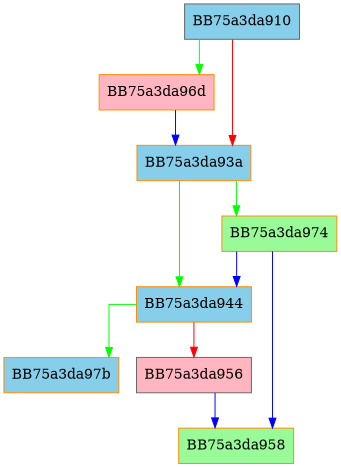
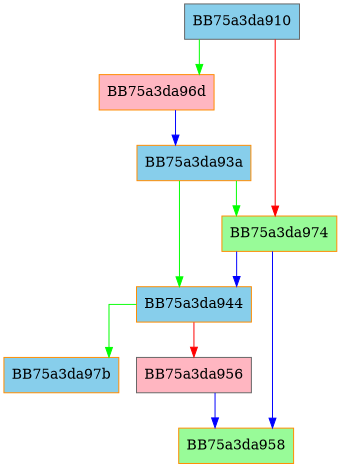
edge "BB75a3da910" -> "BB75a3da93a": now "BB75a3da910" -> "BB75a3da974"
